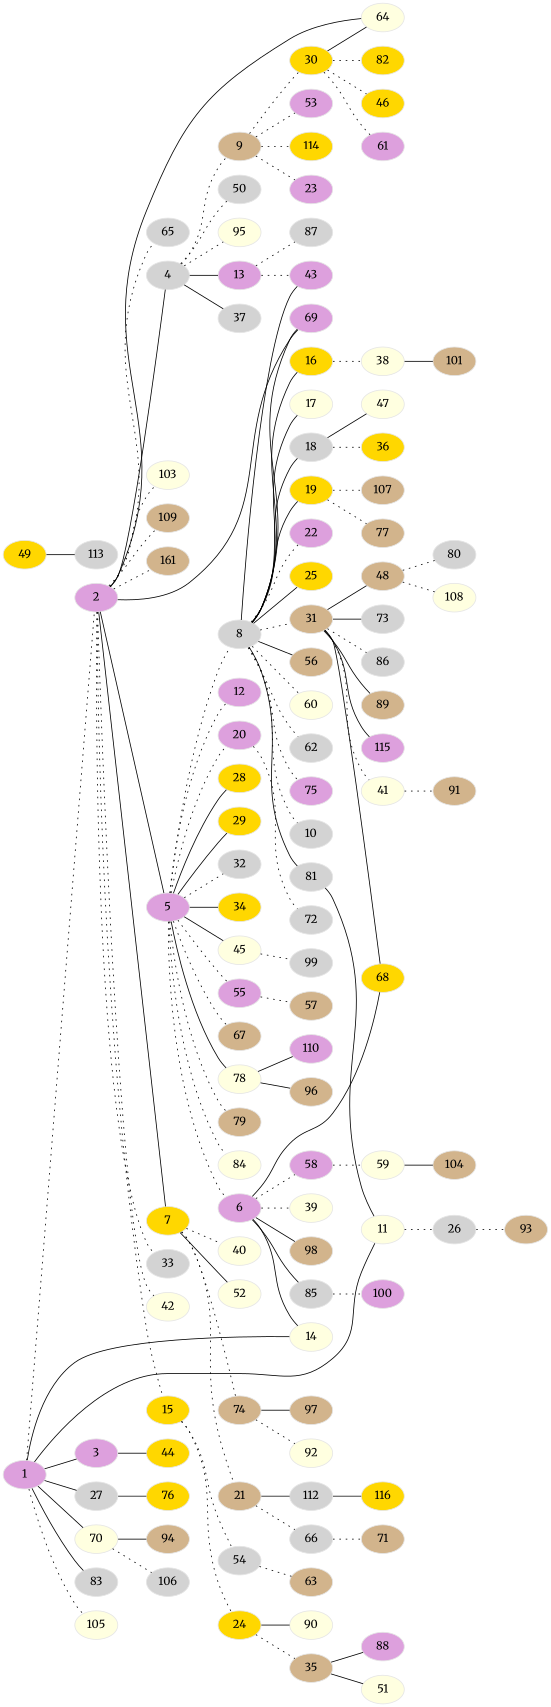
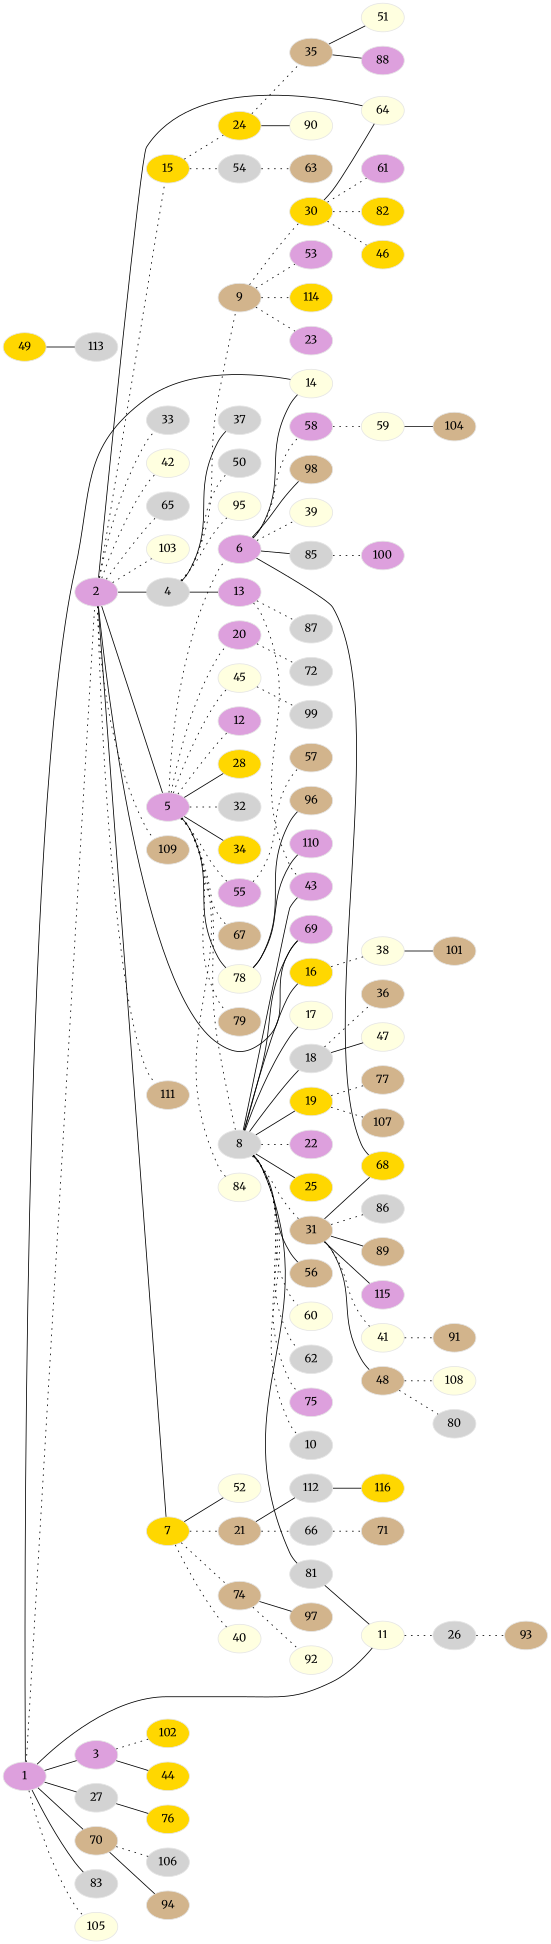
node "36": fillcolor gold -> tan
node "161": label "161" -> "111"
node "73": removed
node "29": removed
edge "5" -- "45": style solid -> dotted
node "70": fillcolor lightyellow -> tan
node "102": added
